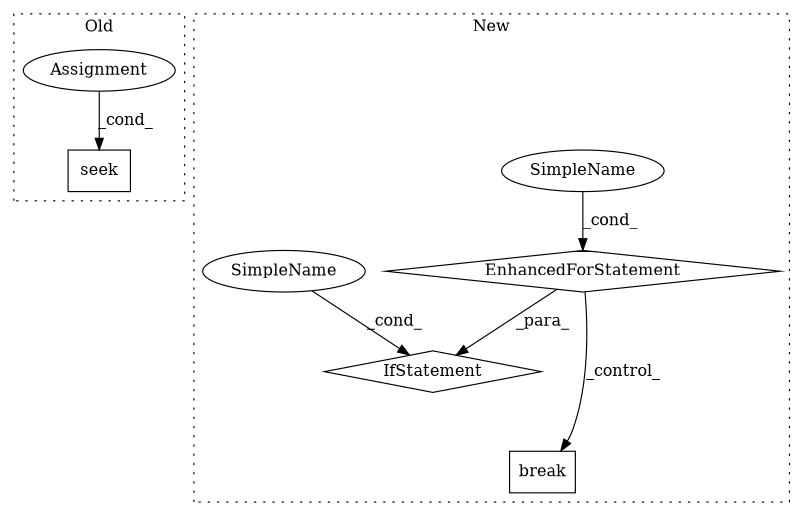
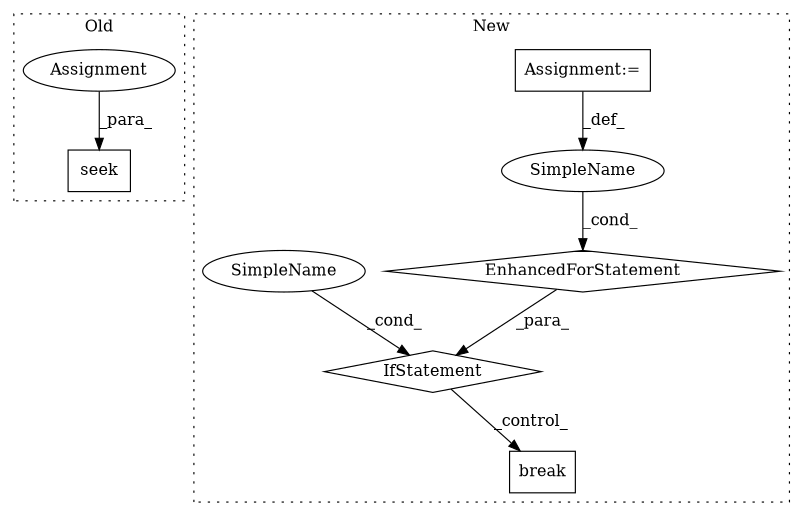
node "Assignment:=": added
edge "Assignment" -> "seek": label "_cond_" -> "_para_"
edge "EnhancedForStatement" -> "break": now "IfStatement" -> "break"
